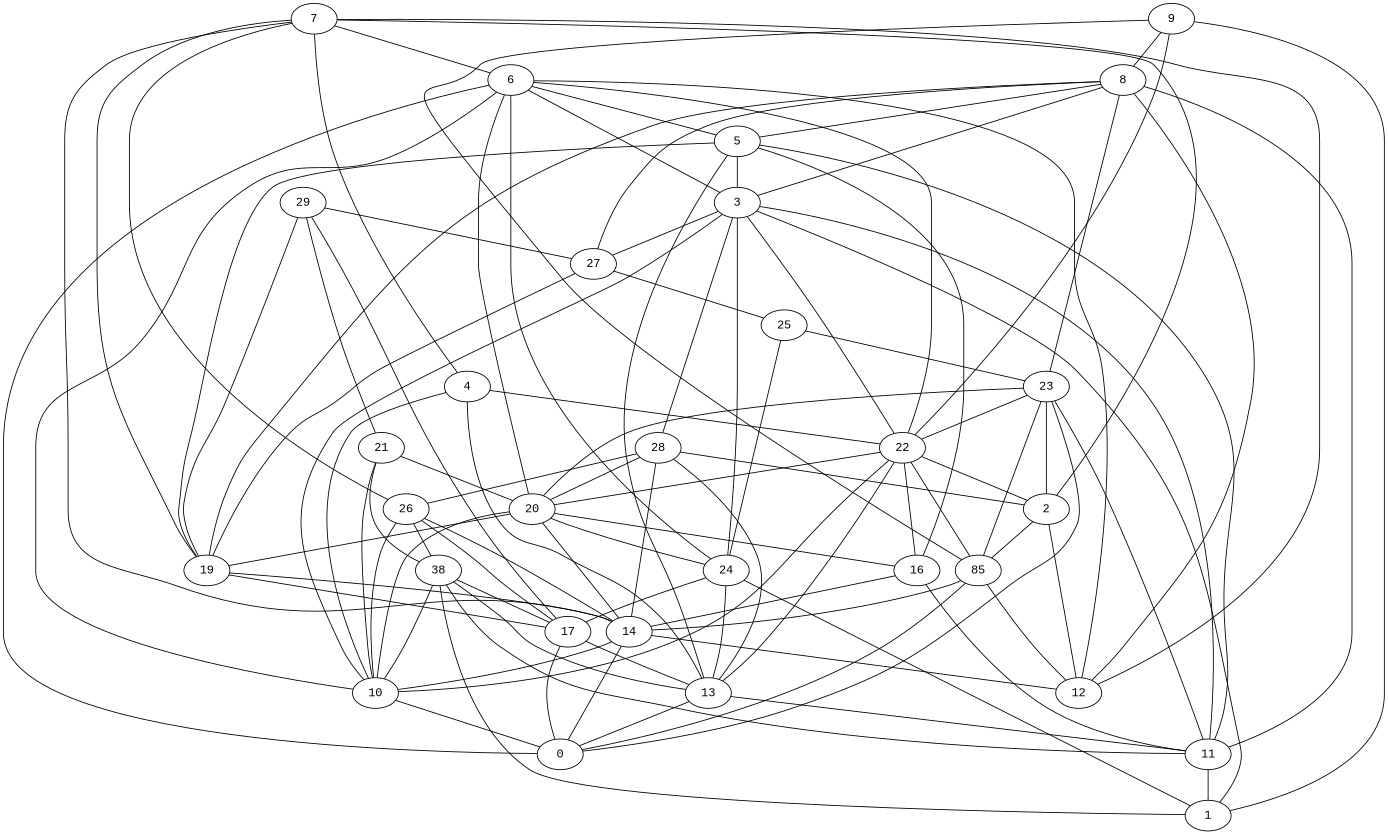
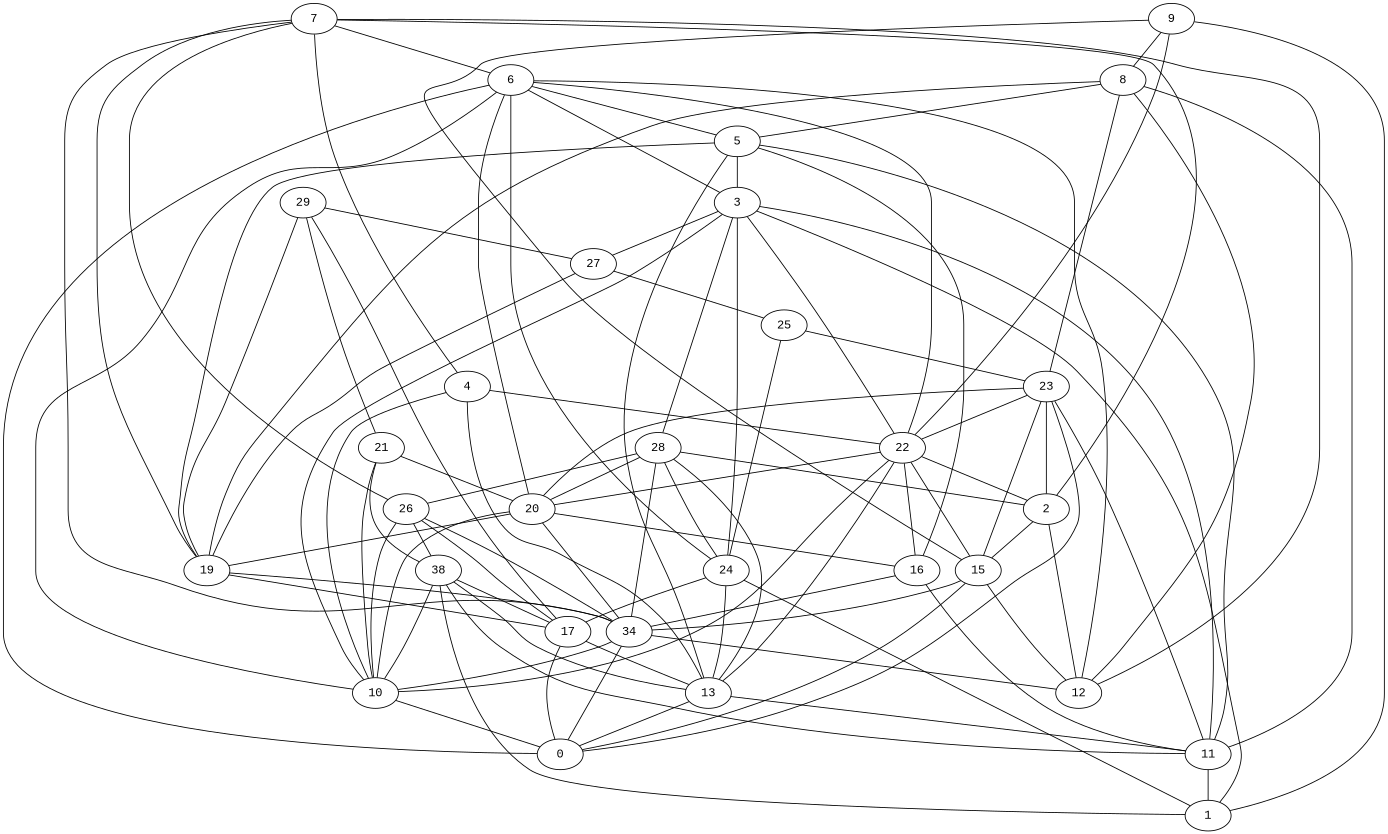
edge "8" -- "27": removed
edge "8" -- "3": removed
edge "20" -- "24": now "28" -- "24"
node "85": label "85" -> "15"
node "14": label "14" -> "34"
